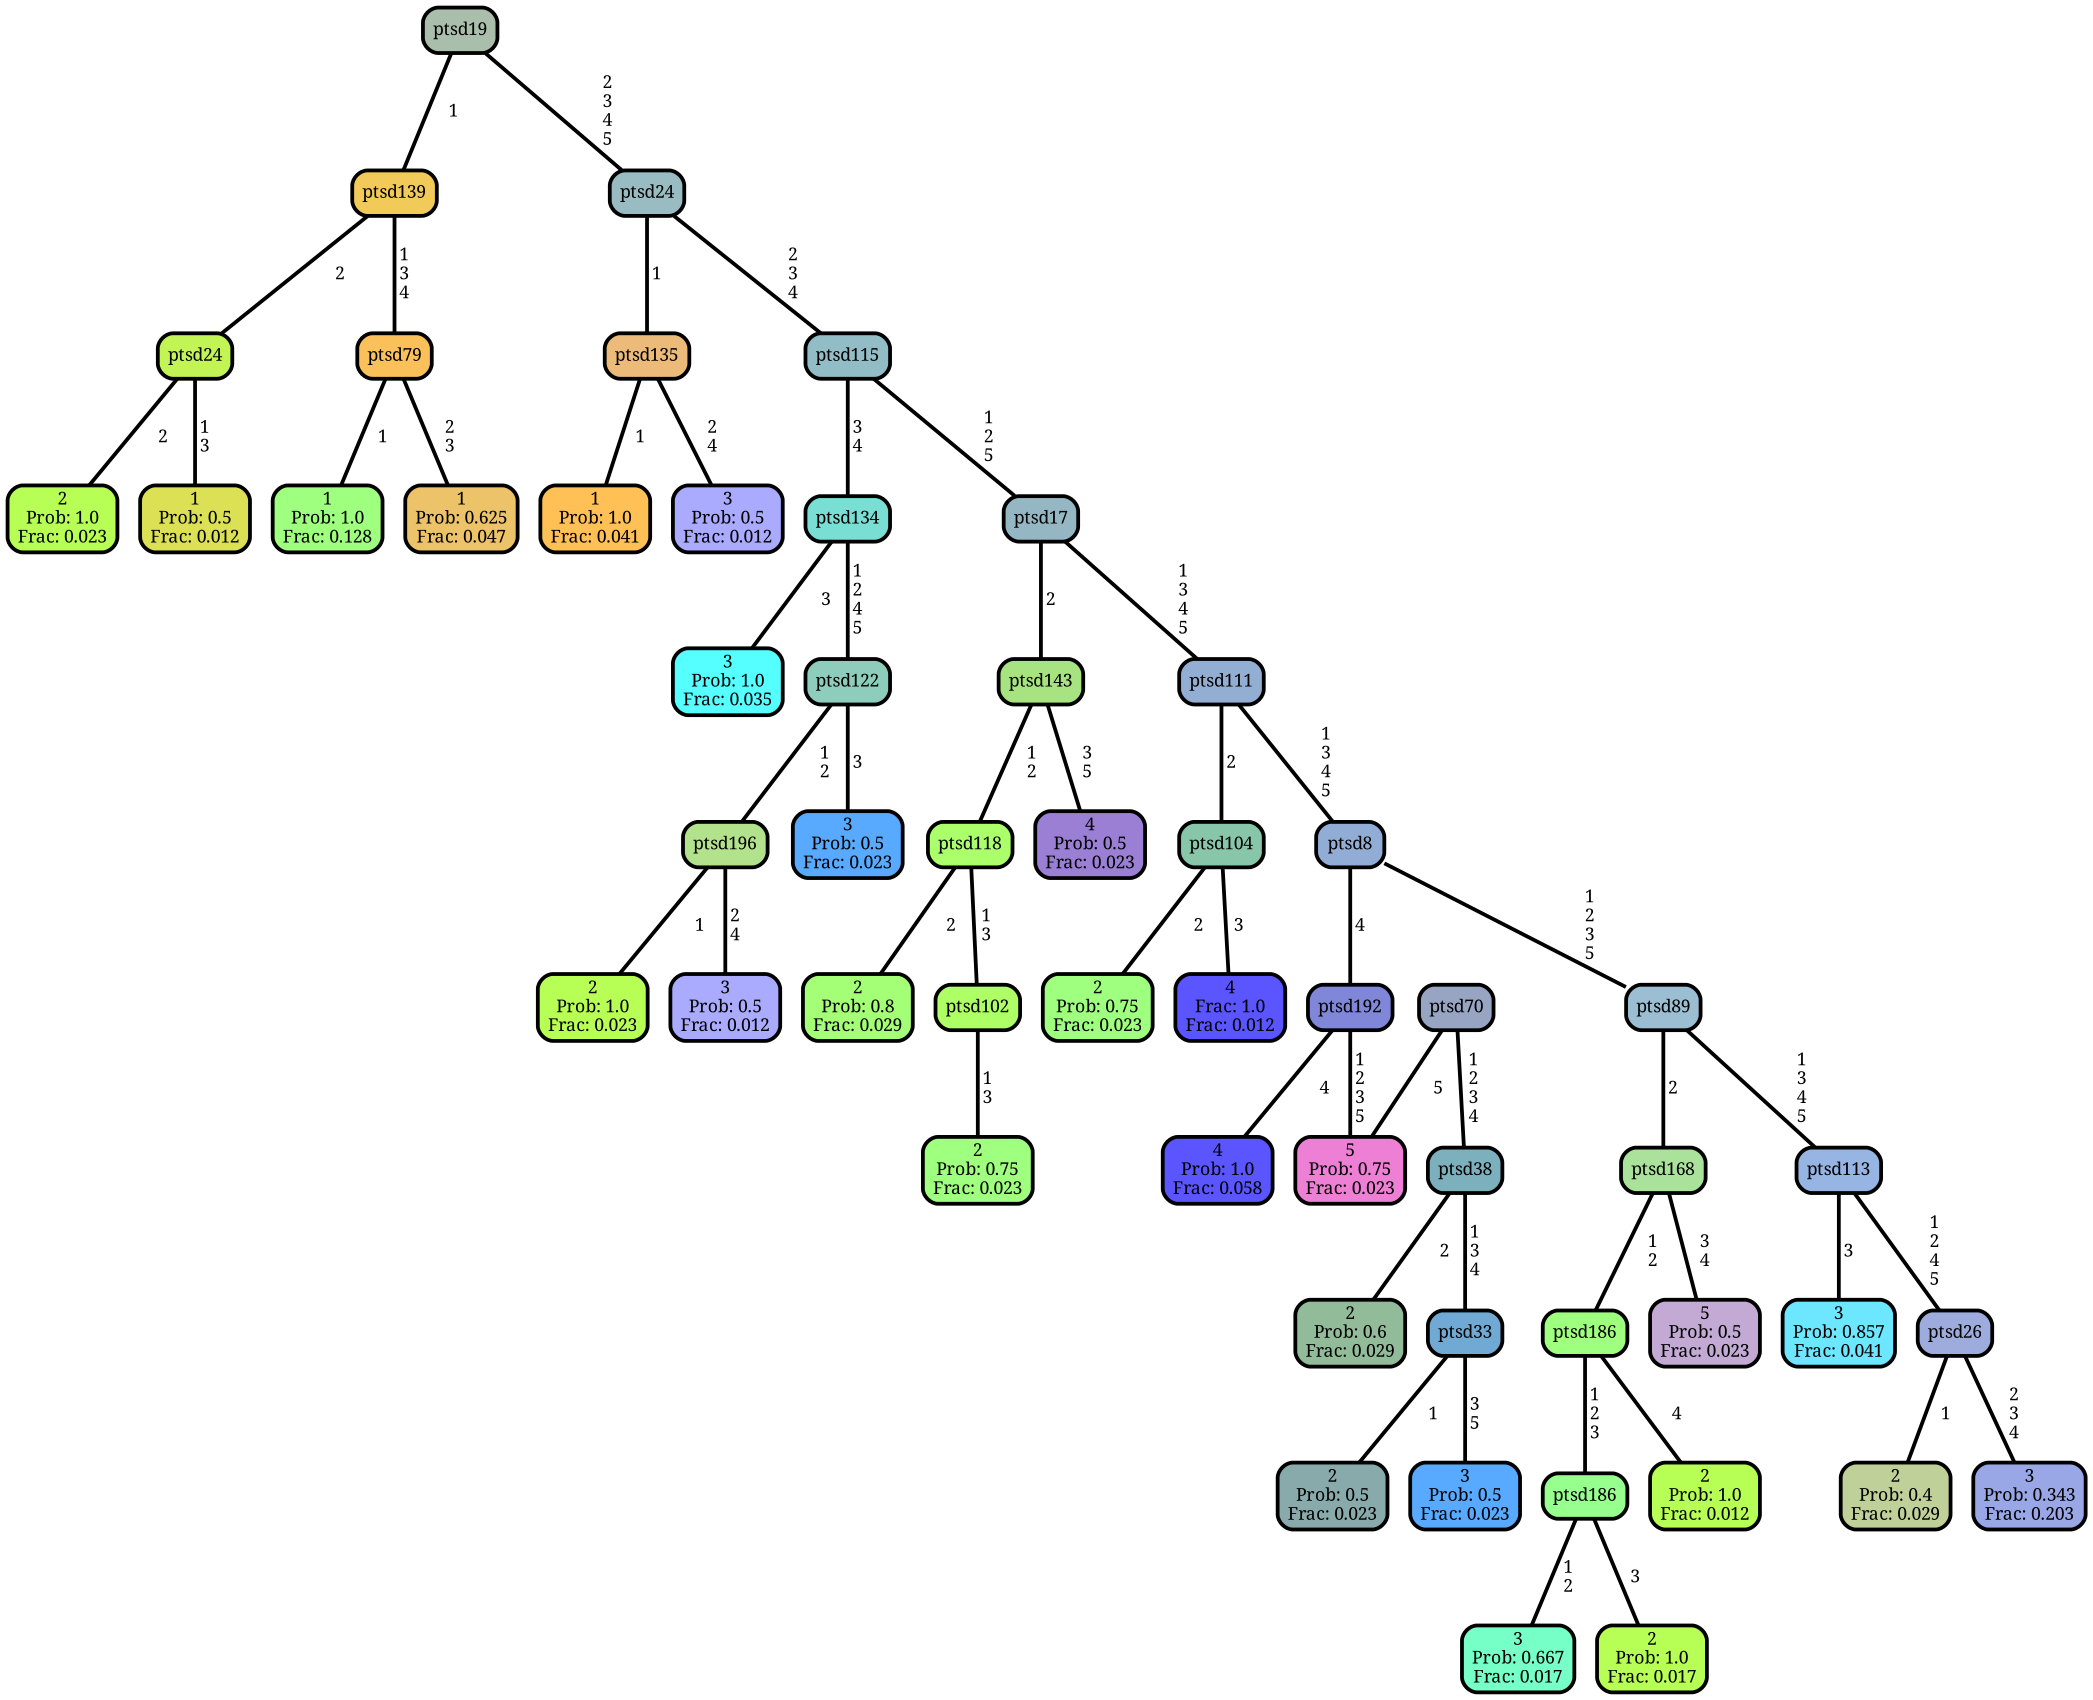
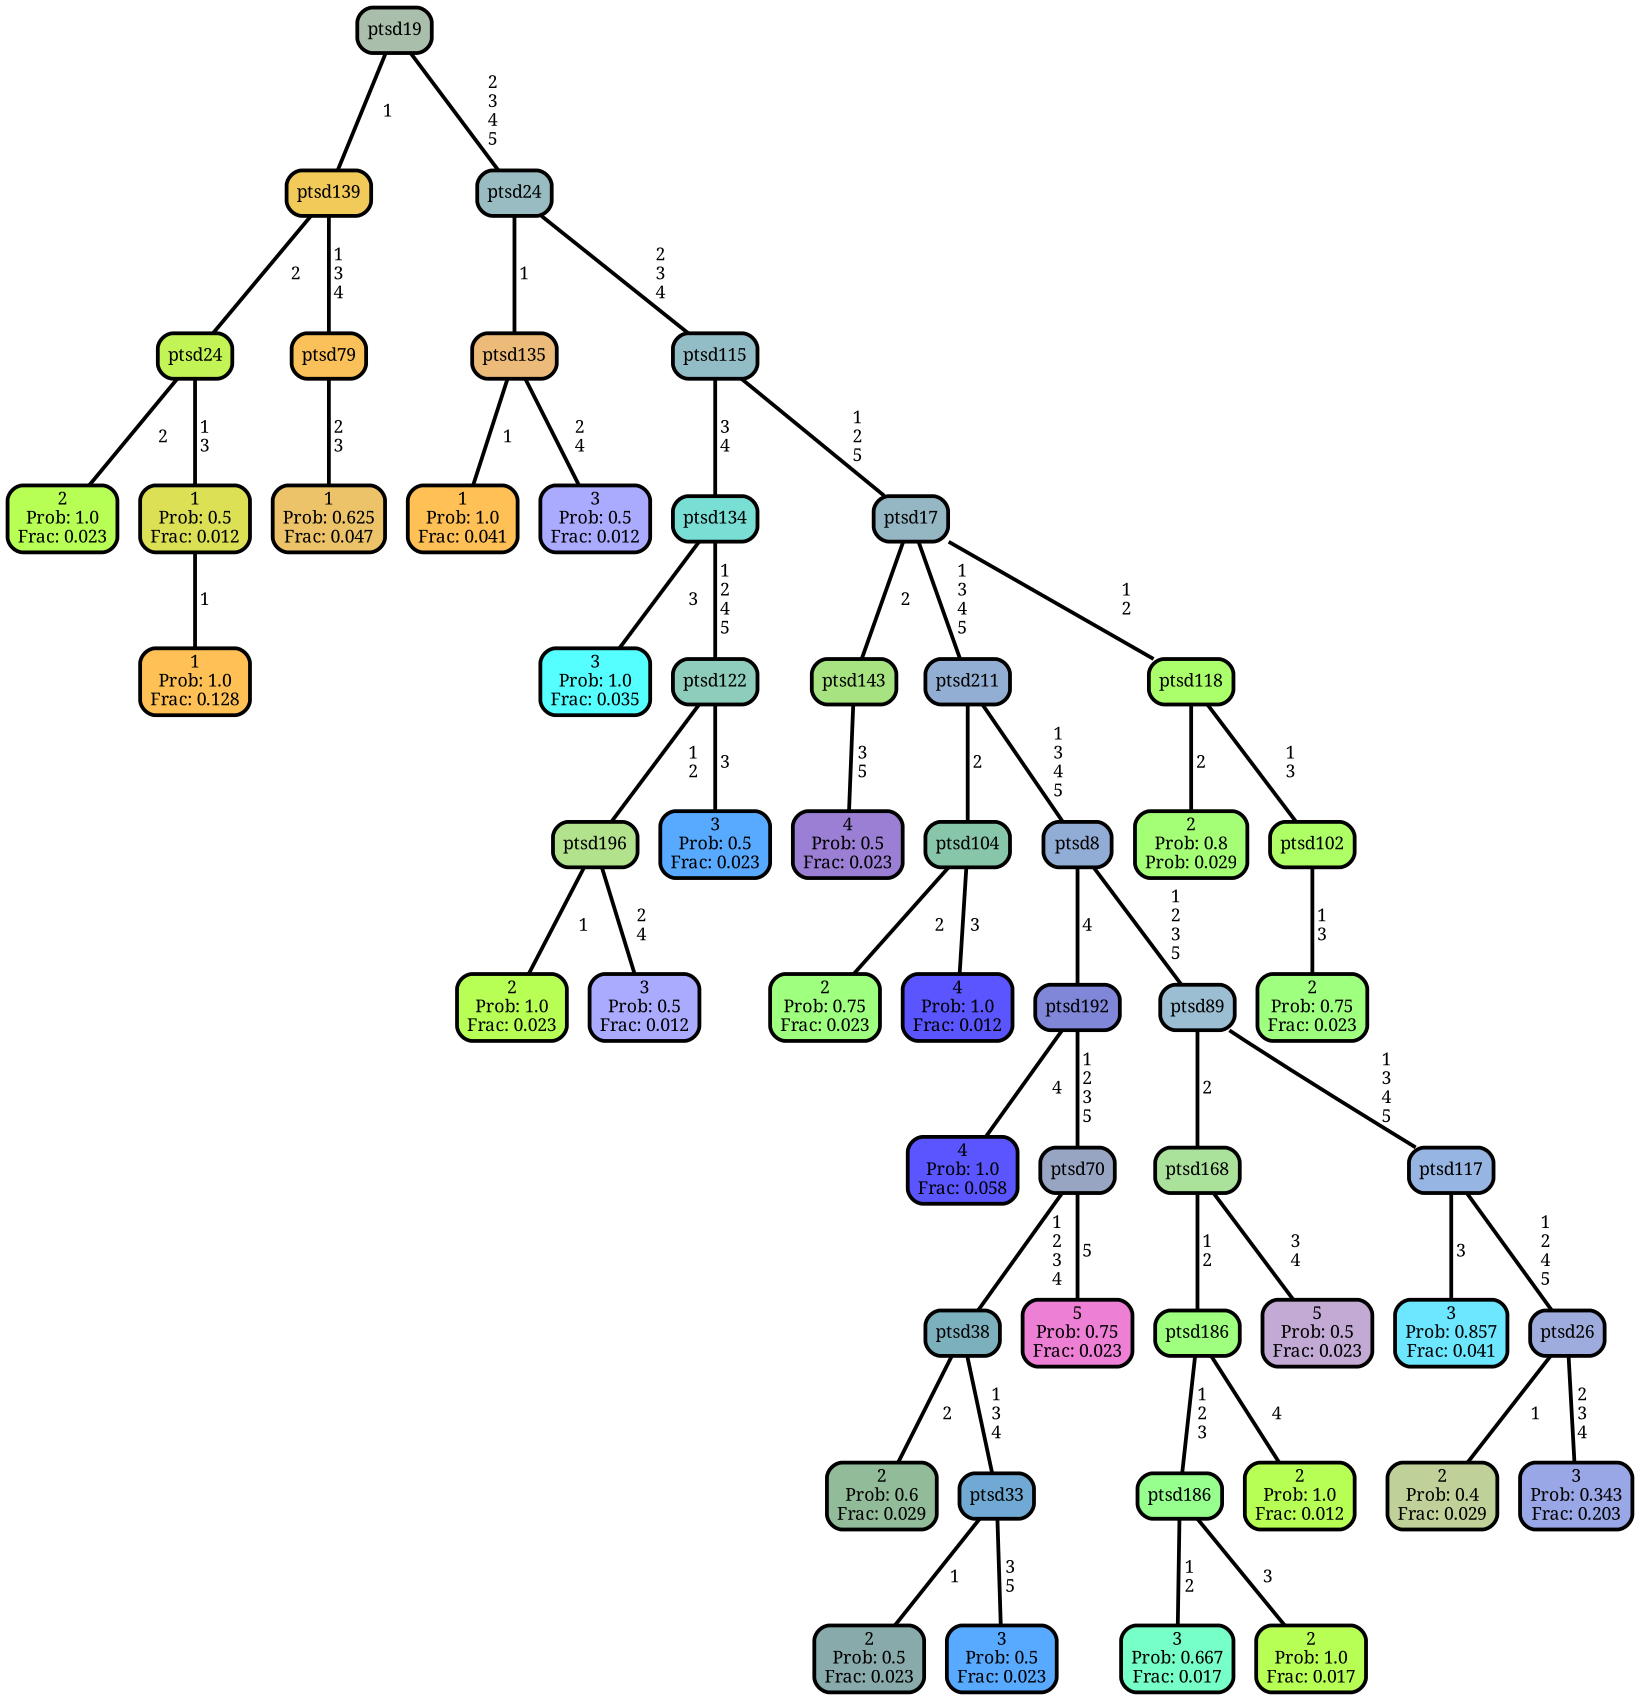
edge "ptsd79" -- "1 Prob: 1.0 Frac: 0.128": now "1 Prob: 0.5 Frac: 0.012" -- "1 Prob: 1.0 Frac: 0.128"
node "1 Prob: 1.0 Frac: 0.128": fillcolor #9fff7f -> #ffc155
node "ptsd111": label "ptsd111" -> "ptsd211"
edge "ptsd143" -- "ptsd118": now "ptsd17" -- "ptsd118"
node "2 Prob: 0.8 Frac: 0.029": label "2 Prob: 0.8 Frac: 0.029" -> "2 Prob: 0.8 Prob: 0.029"
node "4 Frac: 1.0 Frac: 0.012": label "4 Frac: 1.0 Frac: 0.012" -> "4 Prob: 1.0 Frac: 0.012"
edge "ptsd192" -- "5 Prob: 0.75 Frac: 0.023": now "ptsd192" -- "ptsd70"
node "ptsd113": label "ptsd113" -> "ptsd117"
